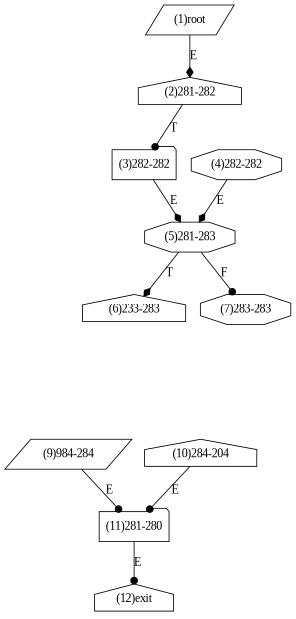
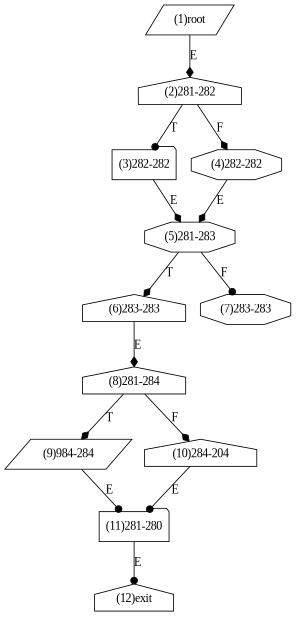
edge "(2)281-282" -> "(4)282-282": added, label "F"
node "(6)233-283": label "(6)233-283" -> "(6)283-283"
node "(8)281-284": added
